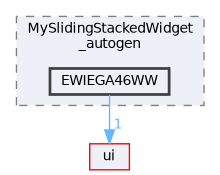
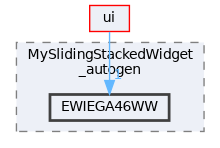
edge "EWIEGA46WW" -> "ui": reversed
